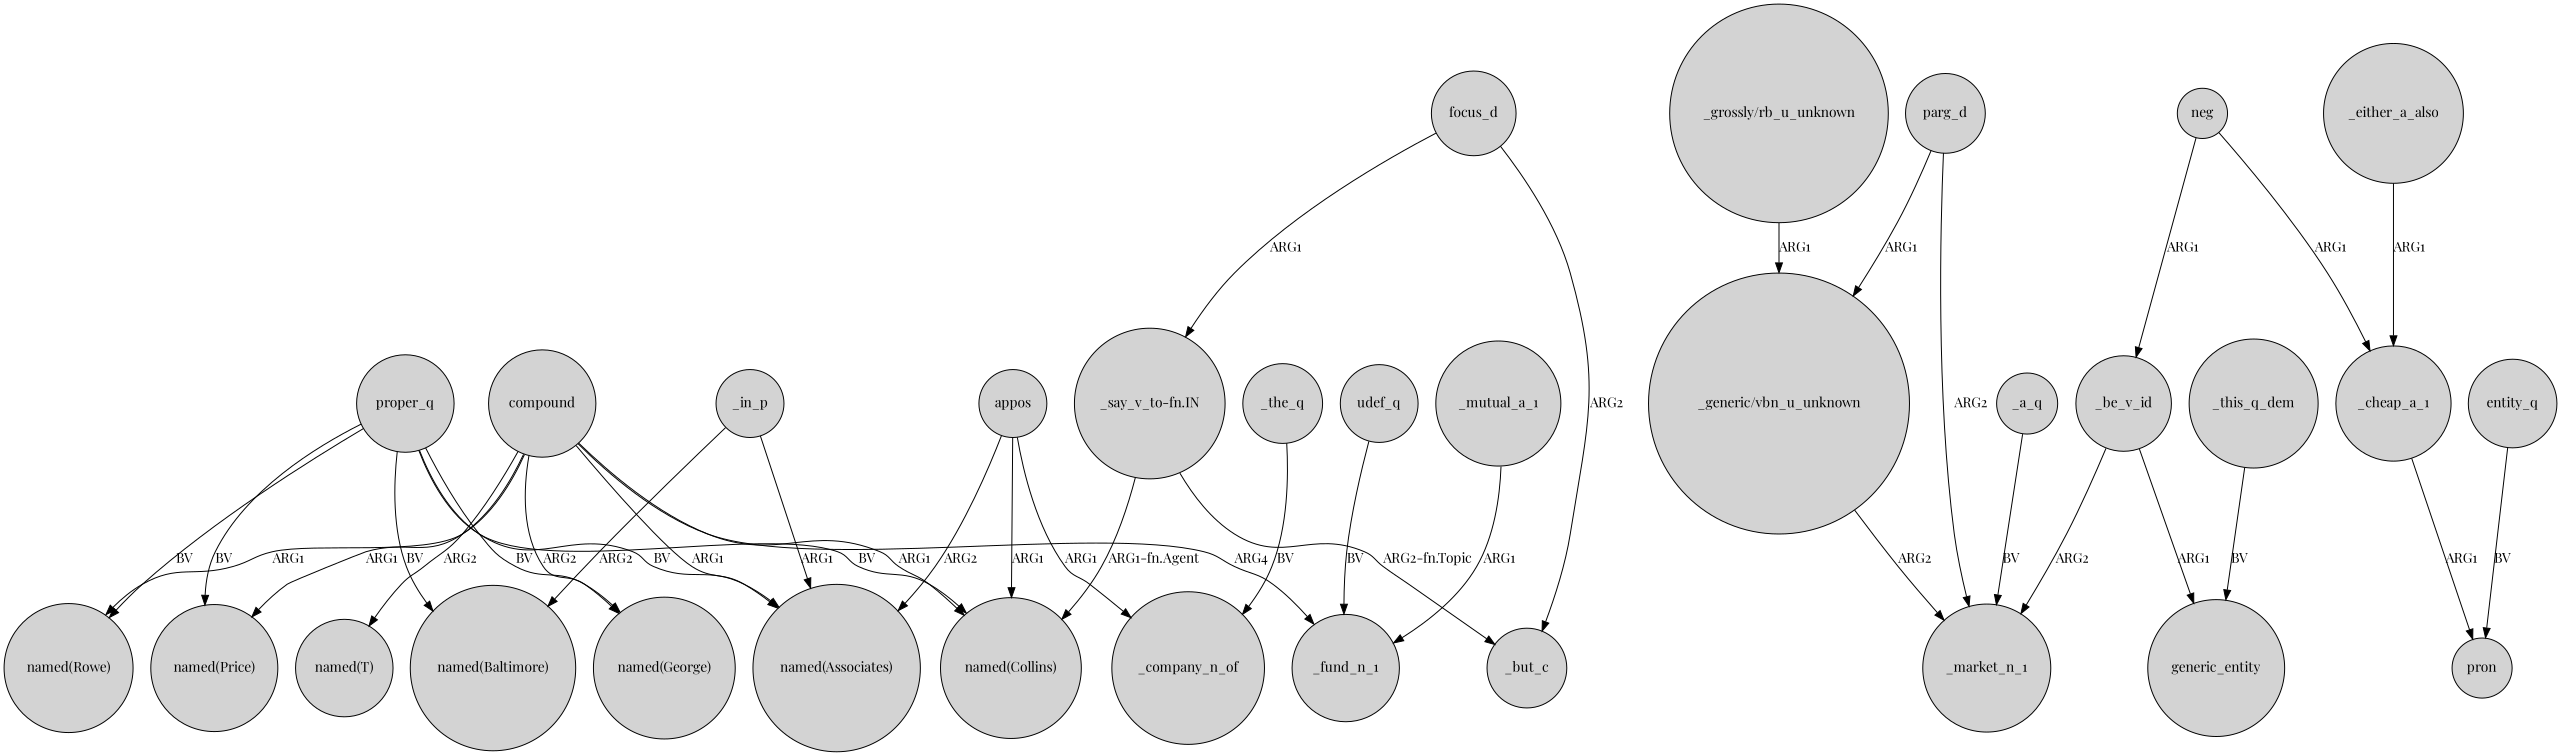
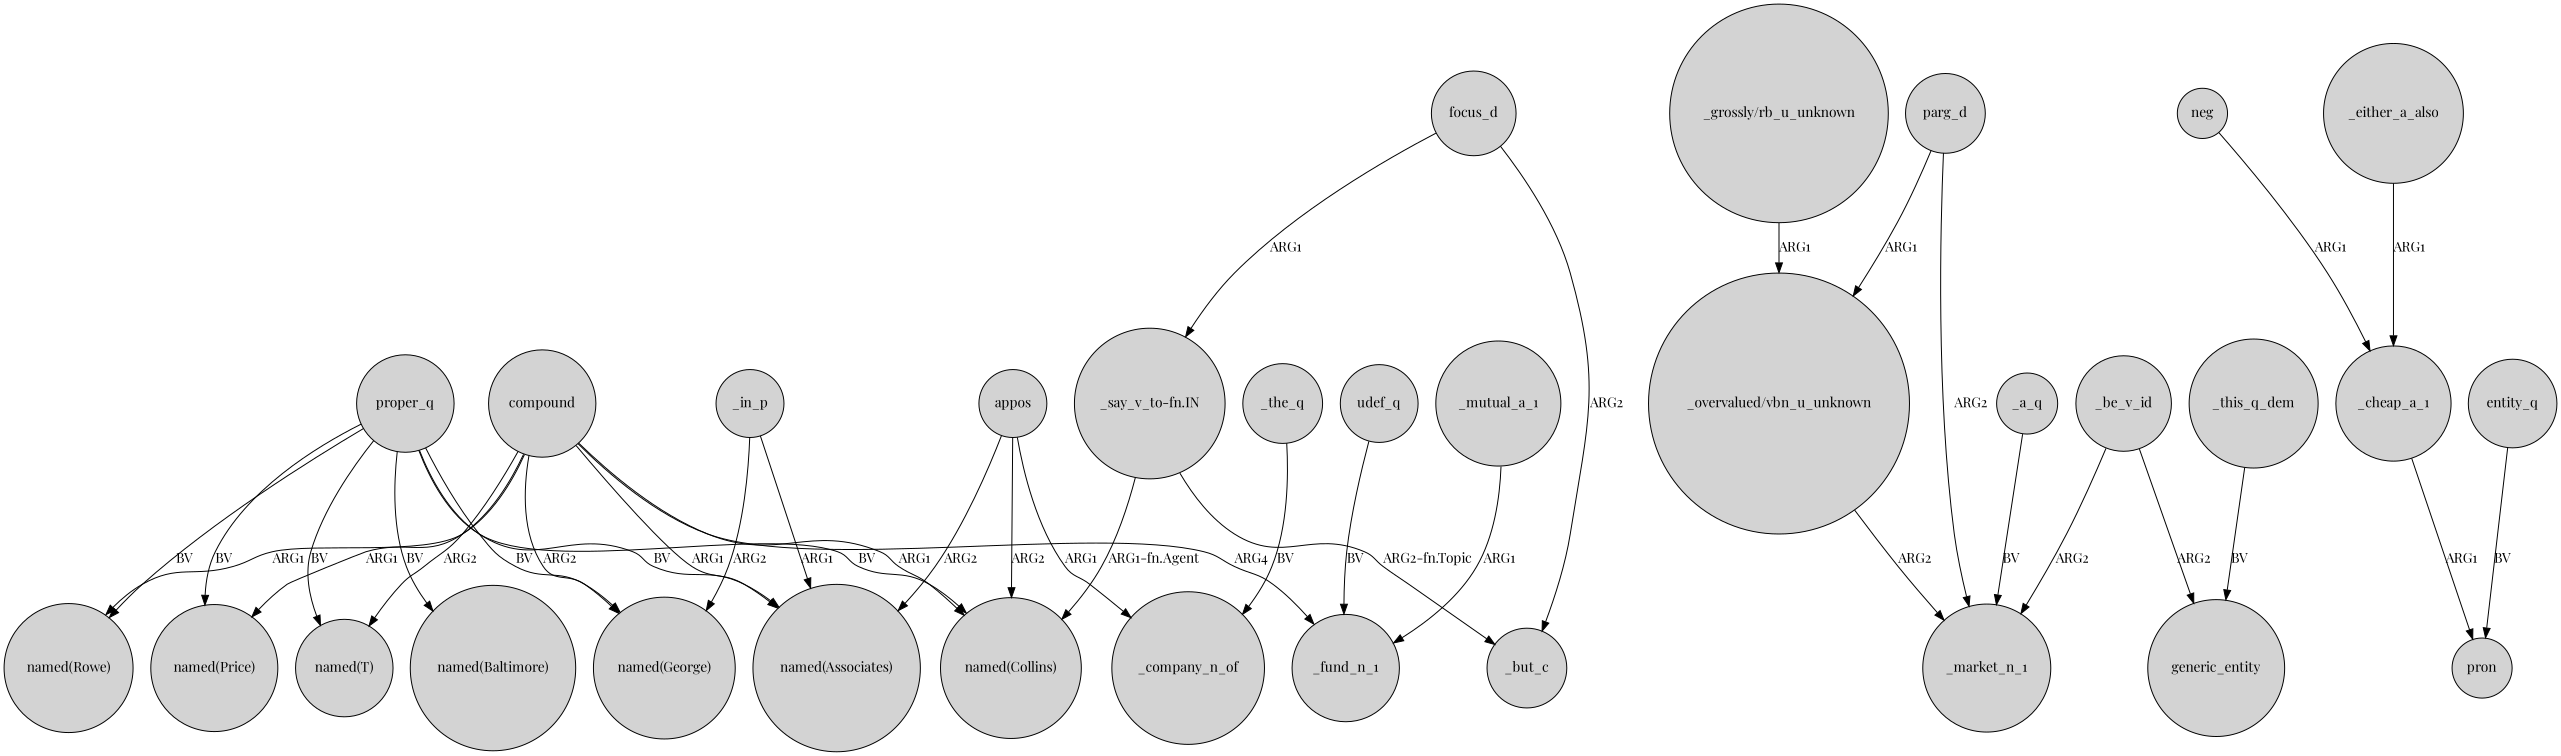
edge "neg" -> "_be_v_id": removed, label "ARG1"
node "_generic/vbn_u_unknown": label "_generic/vbn_u_unknown" -> "_overvalued/vbn_u_unknown"
edge "_in_p" -> "named(Baltimore)": now "_in_p" -> "named(George)"
edge "proper_q" -> "named(T)": added, label "BV"
edge "appos" -> "named(Collins)": label "ARG1" -> "ARG2"
edge "_be_v_id" -> "generic_entity": label "ARG1" -> "ARG2"
